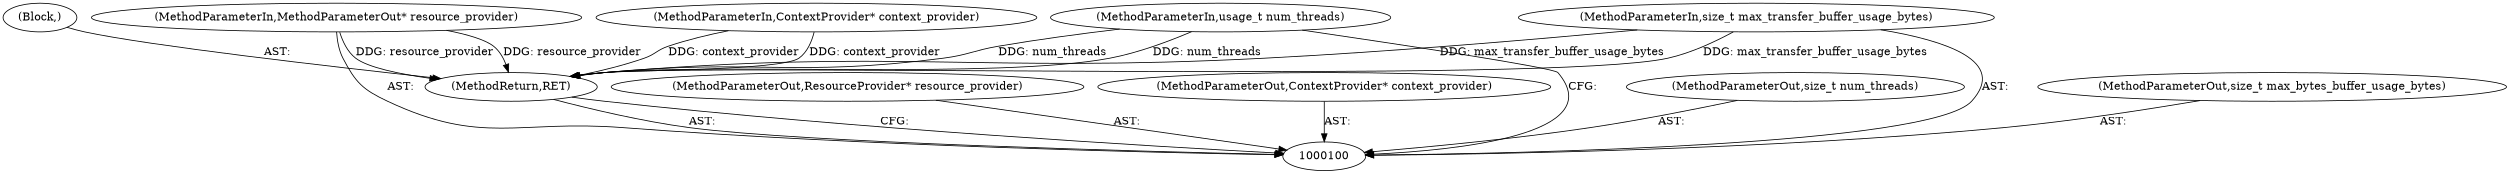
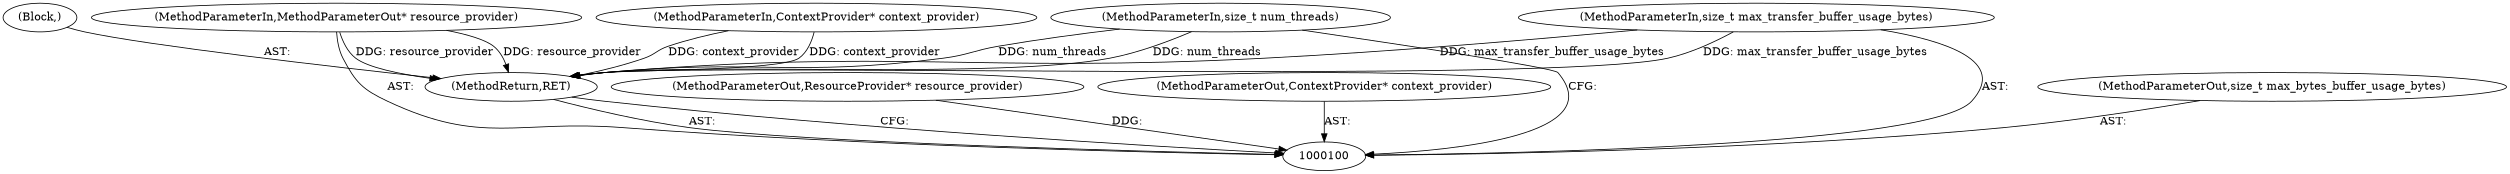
node "(MethodParameterIn,usage_t num_threads)": label "(MethodParameterIn,usage_t num_threads)" -> "(MethodParameterIn,size_t num_threads)"
node "(MethodParameterOut,size_t num_threads)": removed
edge "(MethodParameterOut,ResourceProvider* resource_provider)" -> "1000100": label "AST: " -> "DDG: "
